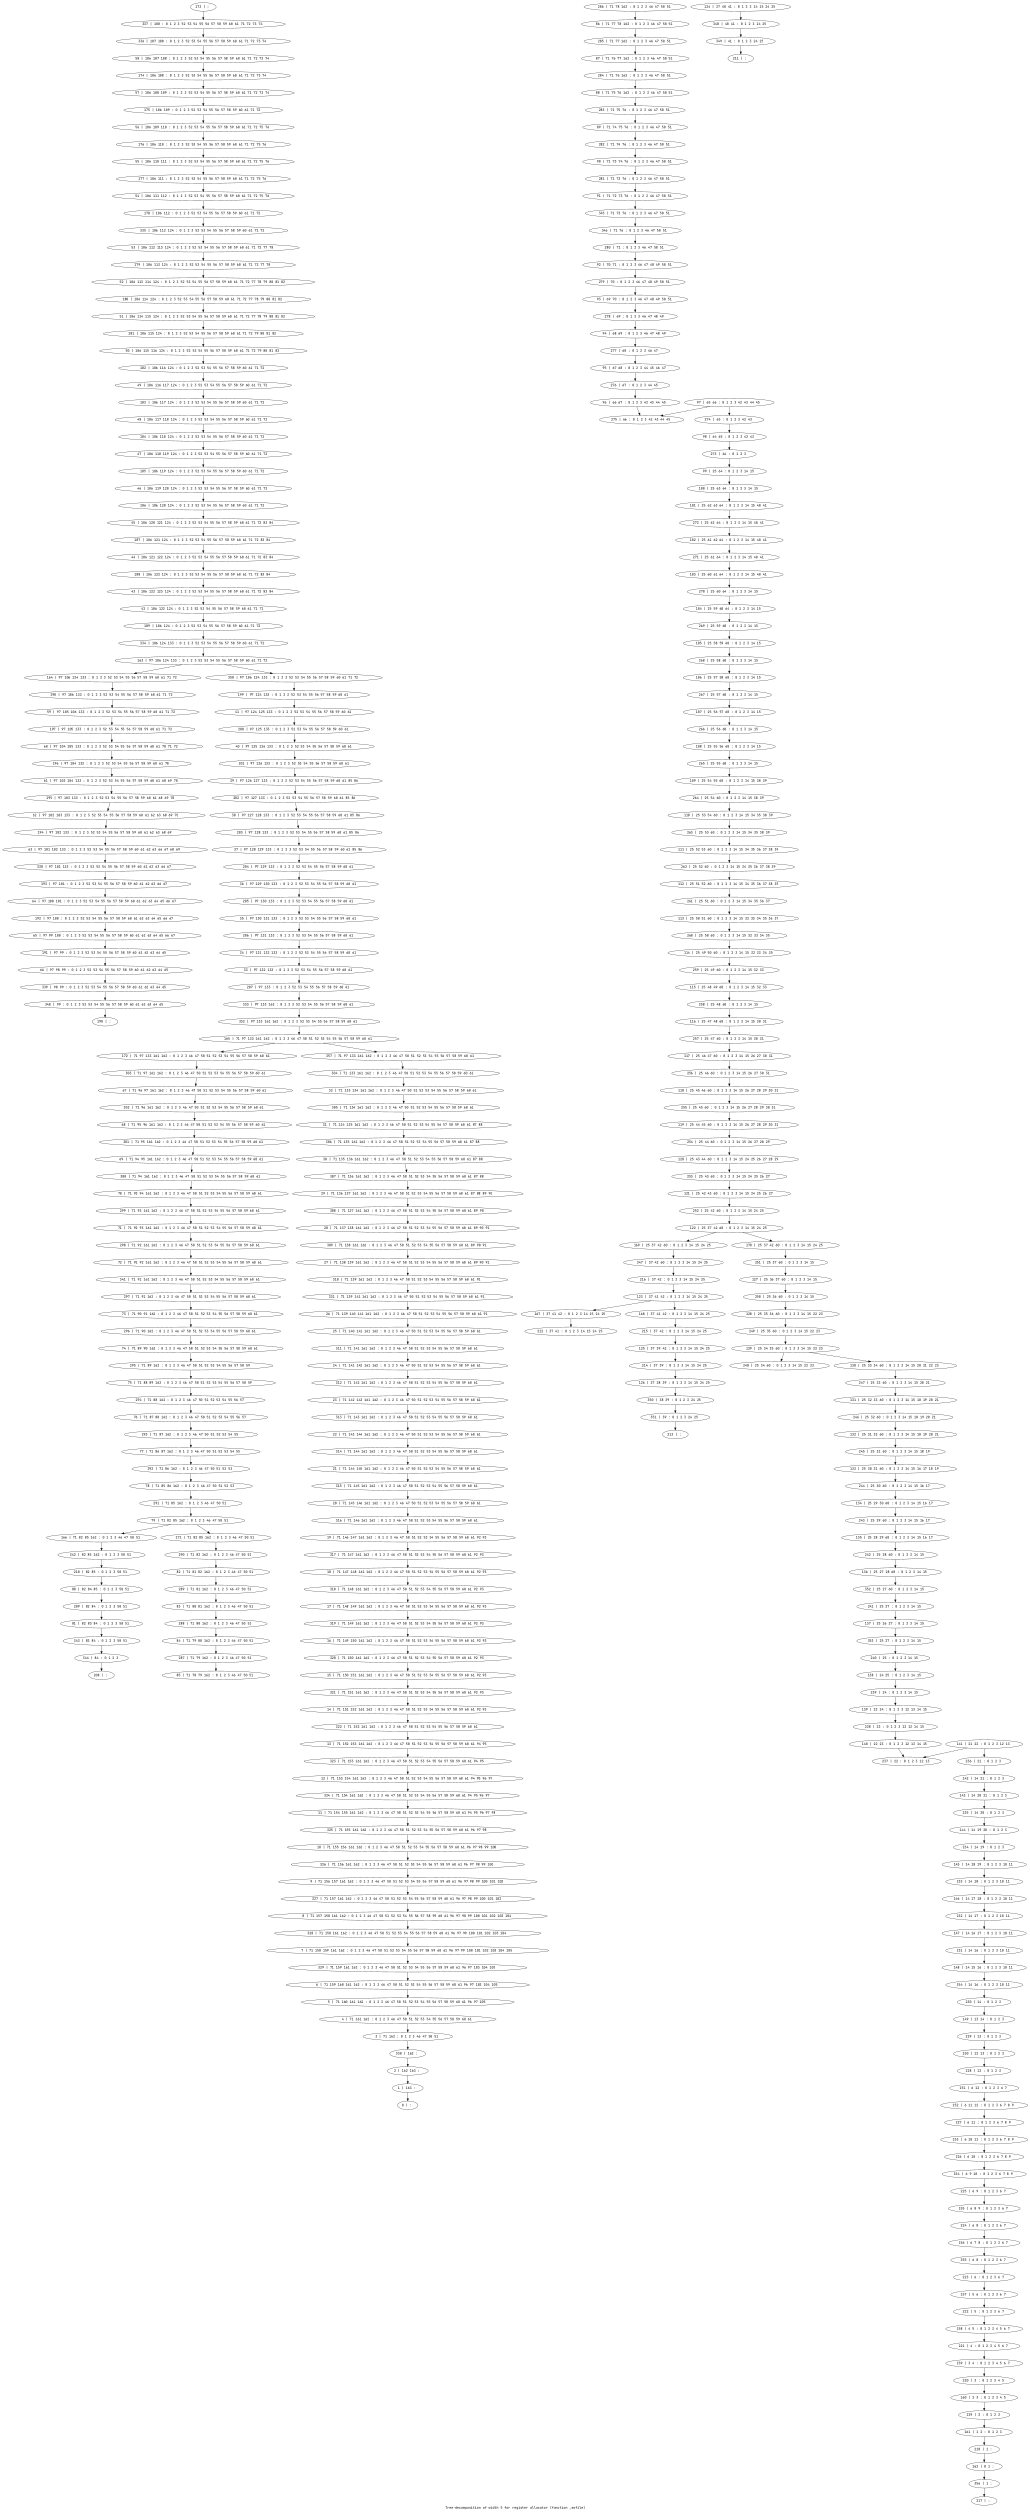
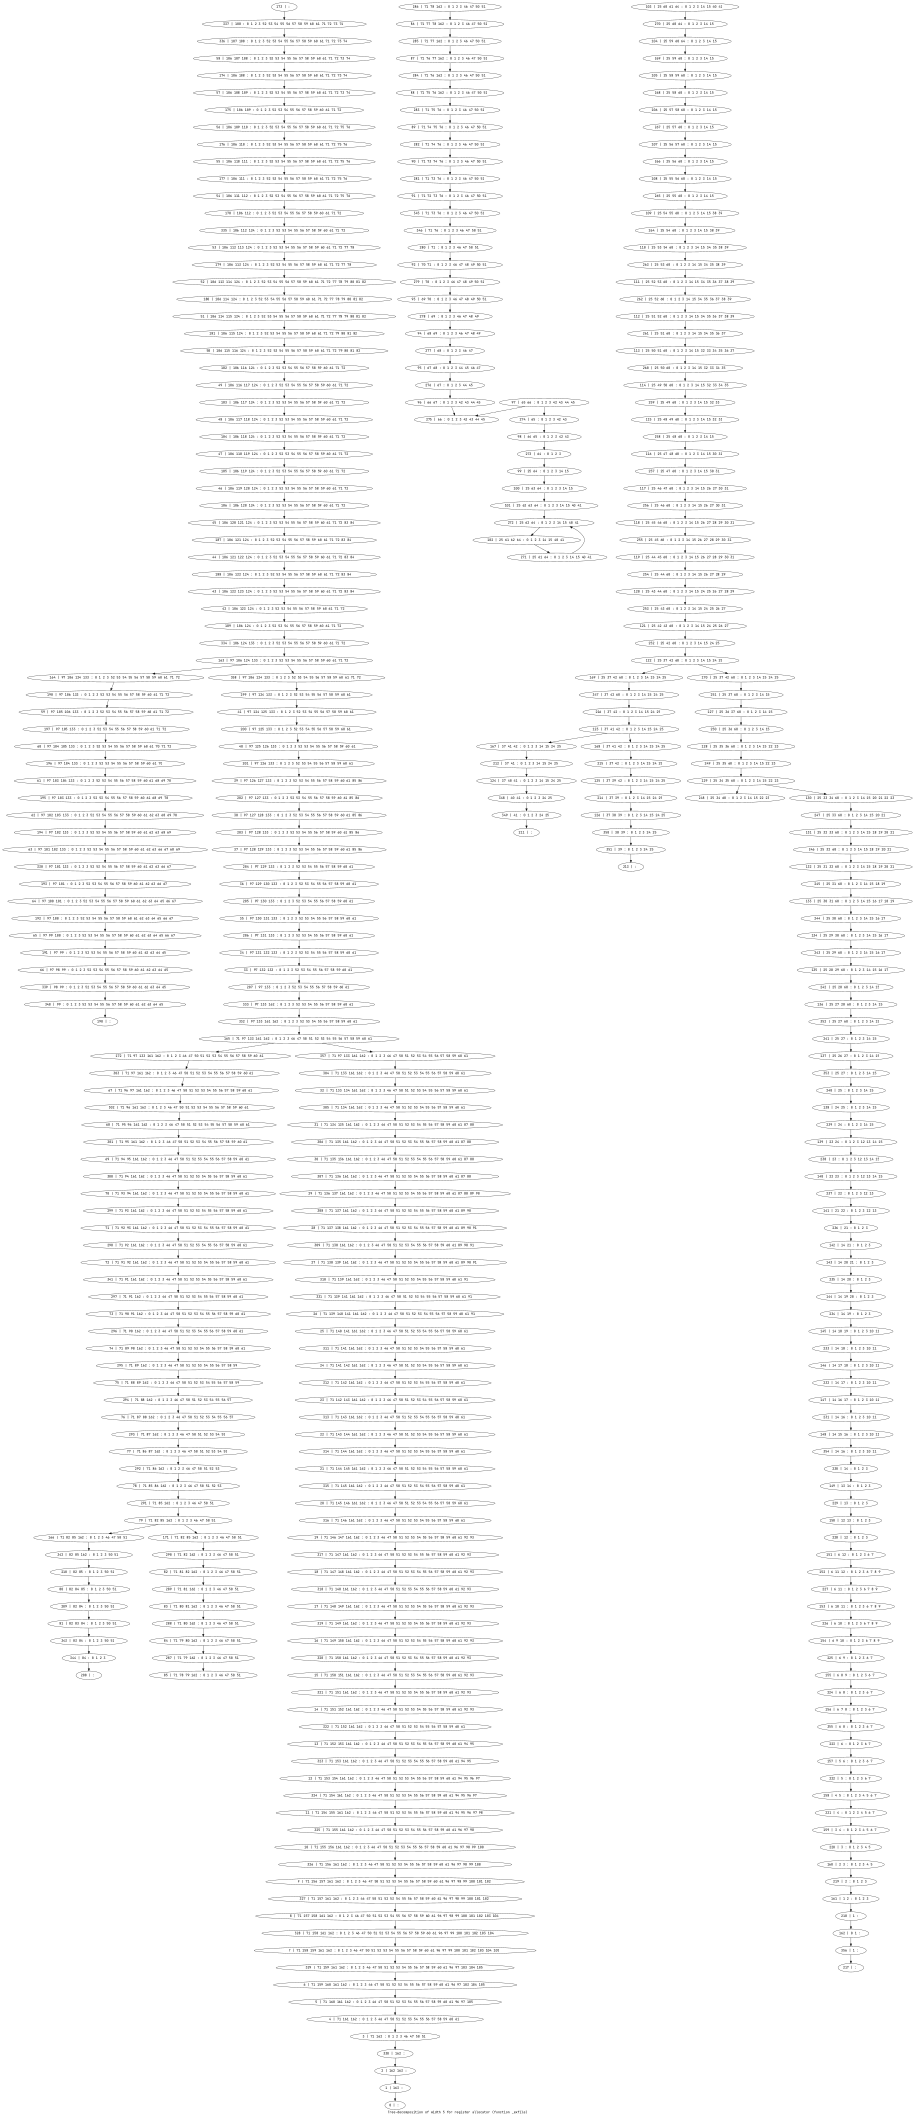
edge "271 | 25 61 64 : 0 1 2 3 14 15 40 41" -> "103 | 25 60 61 64 : 0 1 2 3 14 15 40 41": now "271 | 25 61 64 : 0 1 2 3 14 15 40 41" -> "272 | 25 62 64 : 0 1 2 3 14 15 40 41"
edge "212 | 37 41 : 0 1 2 3 14 15 24 25" -> "124 | 37 40 41 : 0 1 2 3 14 15 24 25": added
edge "141 | 21 22 : 0 1 2 3 12 13" -> "237 | 22 : 0 1 2 3 12 13": reversed
